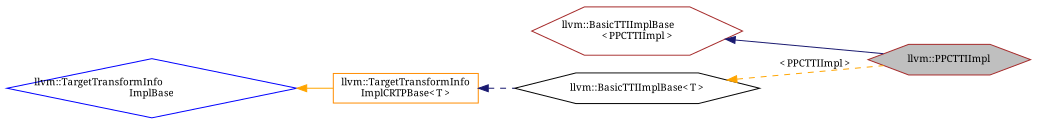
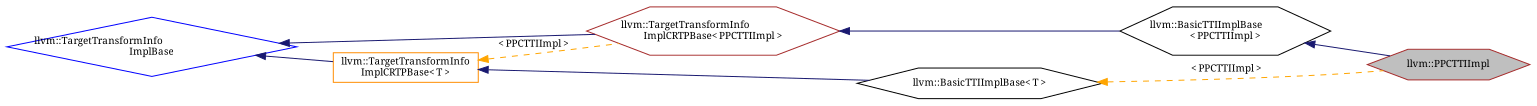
node "llvm::BasicTTIImplBase < PPCTTIImpl >": color brown -> black
node "llvm::TargetTransformInfo ImplCRTPBase< PPCTTIImpl >": added
edge "llvm::TargetTransformInfo ImplCRTPBase< T >" -> "llvm::TargetTransformInfo ImplBase": color orange -> midnightblue
edge "llvm::BasicTTIImplBase< T >" -> "llvm::TargetTransformInfo ImplCRTPBase< T >": style dashed -> solid
